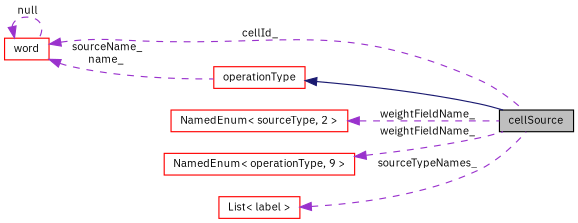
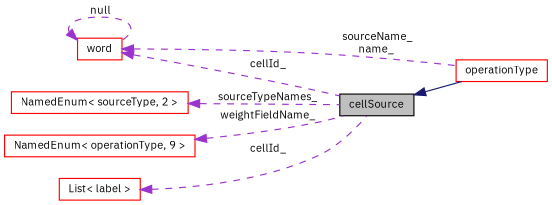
edge "cellSource" -> "operationType": reversed
edge "cellSource" -> "NamedEnum< sourceType, 2 >": label " weightFieldName_" -> " sourceTypeNames_"
edge "cellSource" -> "List< label >": label " sourceTypeNames_" -> " cellId_"
